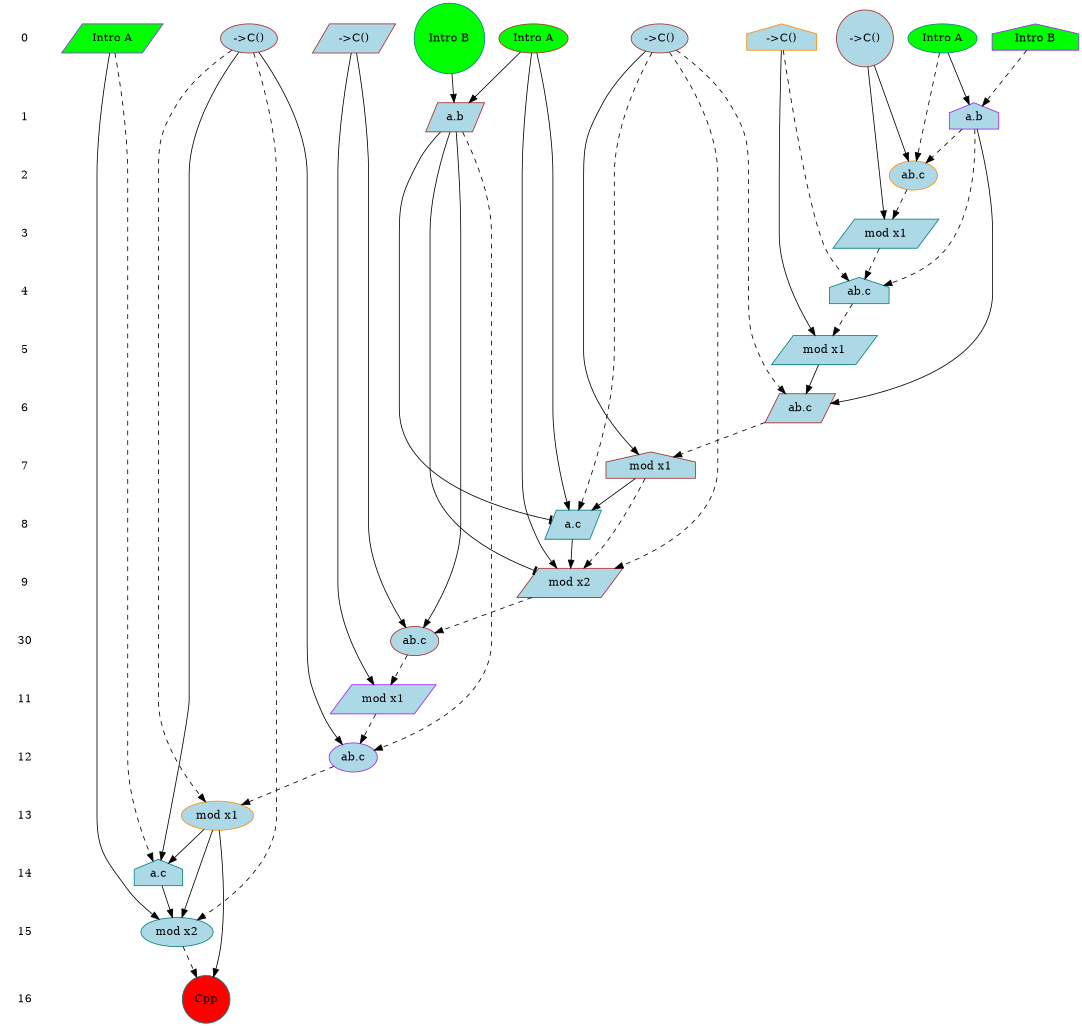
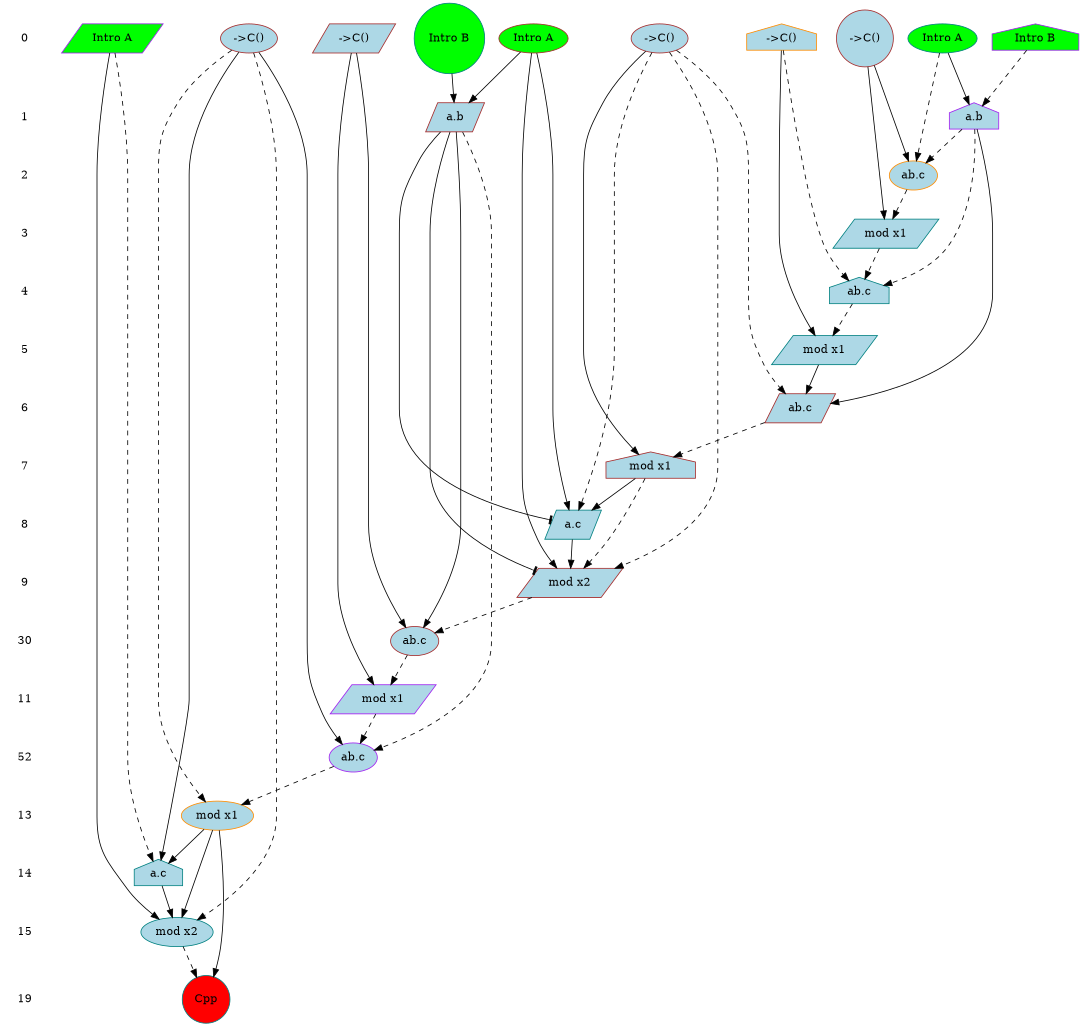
node "12": label "12" -> "52"
node "16": label "16" -> "19"
